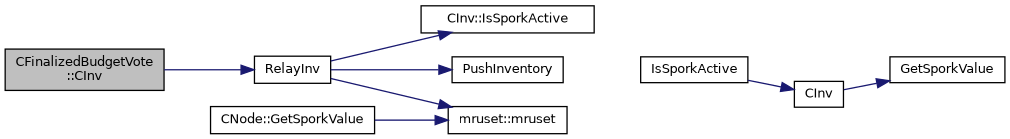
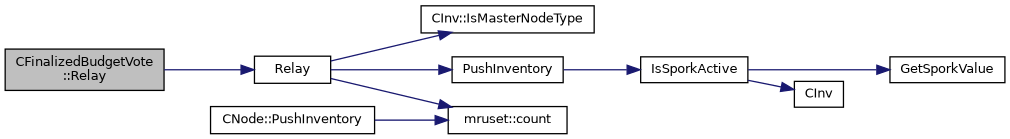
node "CInv::IsSporkActive": label "CInv::IsSporkActive" -> "CInv::IsMasterNodeType"
node "CFinalizedBudgetVote ::CInv": label "CFinalizedBudgetVote ::CInv" -> "CFinalizedBudgetVote ::Relay"
node "RelayInv": label "RelayInv" -> "Relay"
edge "PushInventory" -> "IsSporkActive": added
edge "CInv" -> "GetSporkValue": now "IsSporkActive" -> "GetSporkValue"
node "CNode::GetSporkValue": label "CNode::GetSporkValue" -> "CNode::PushInventory"
node "mruset::mruset": label "mruset::mruset" -> "mruset::count"
